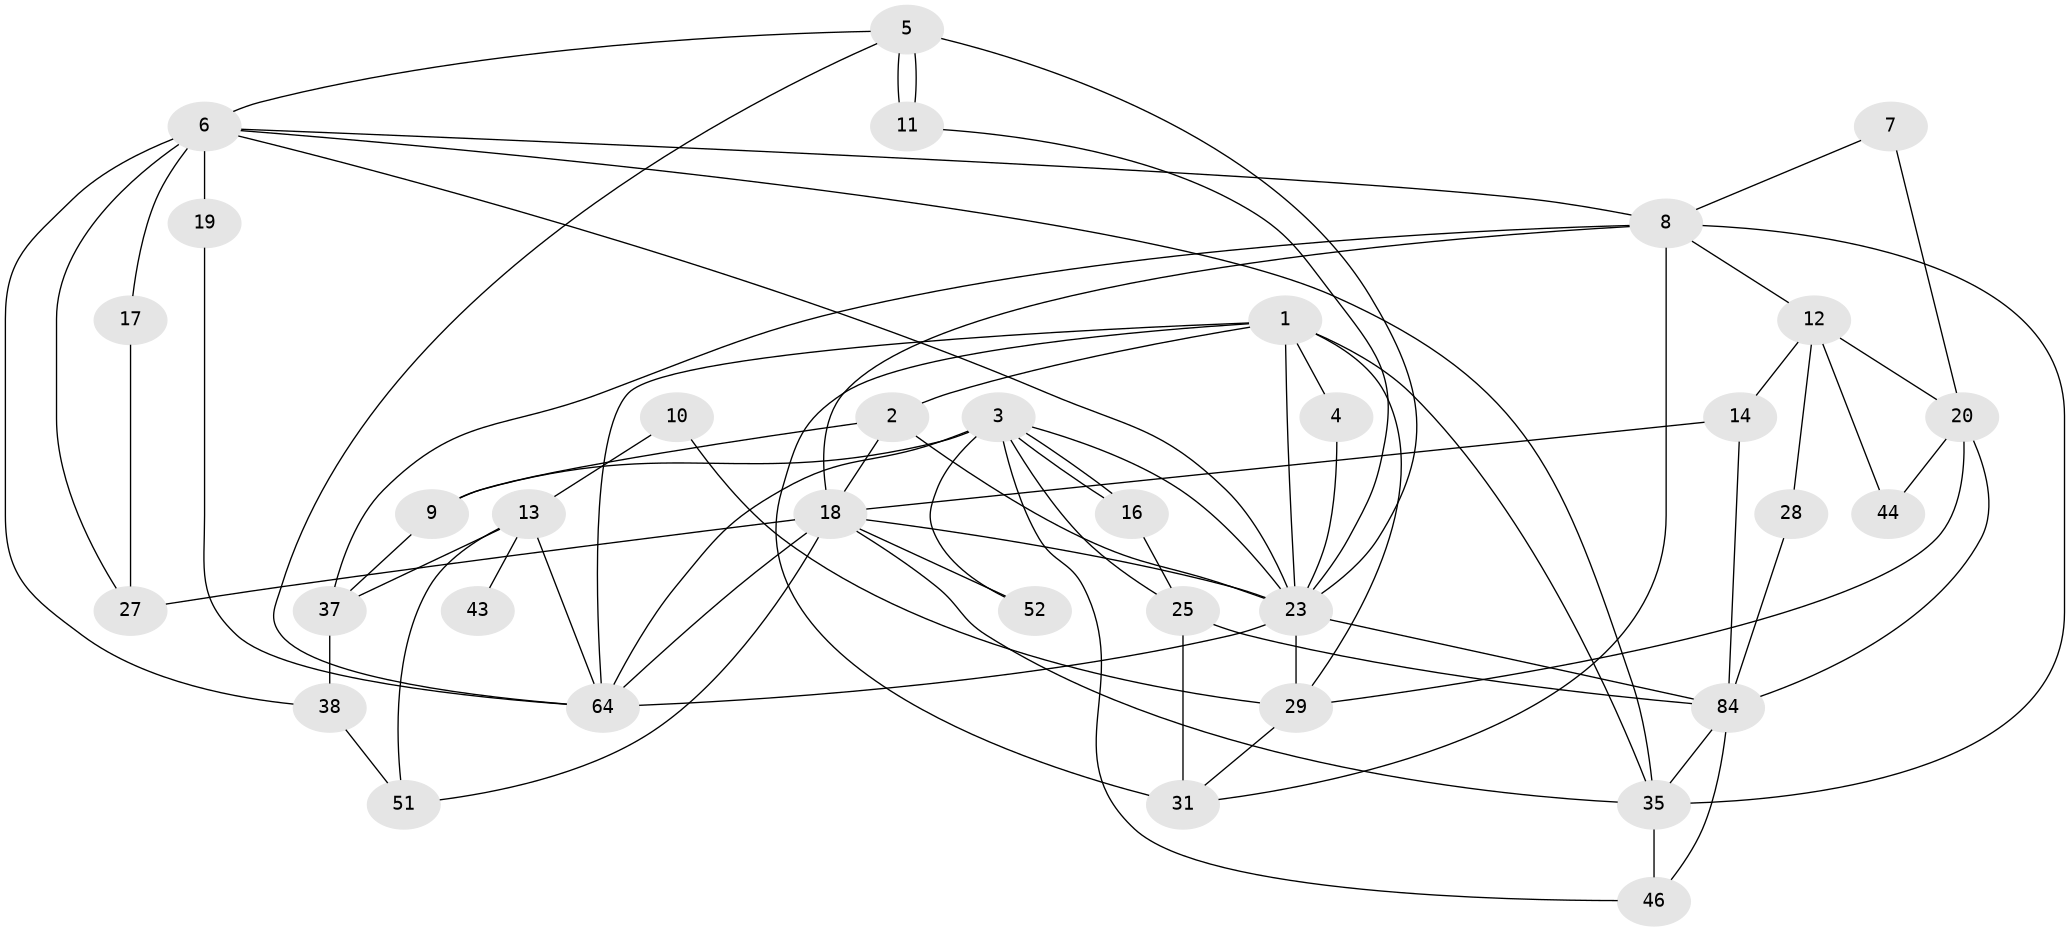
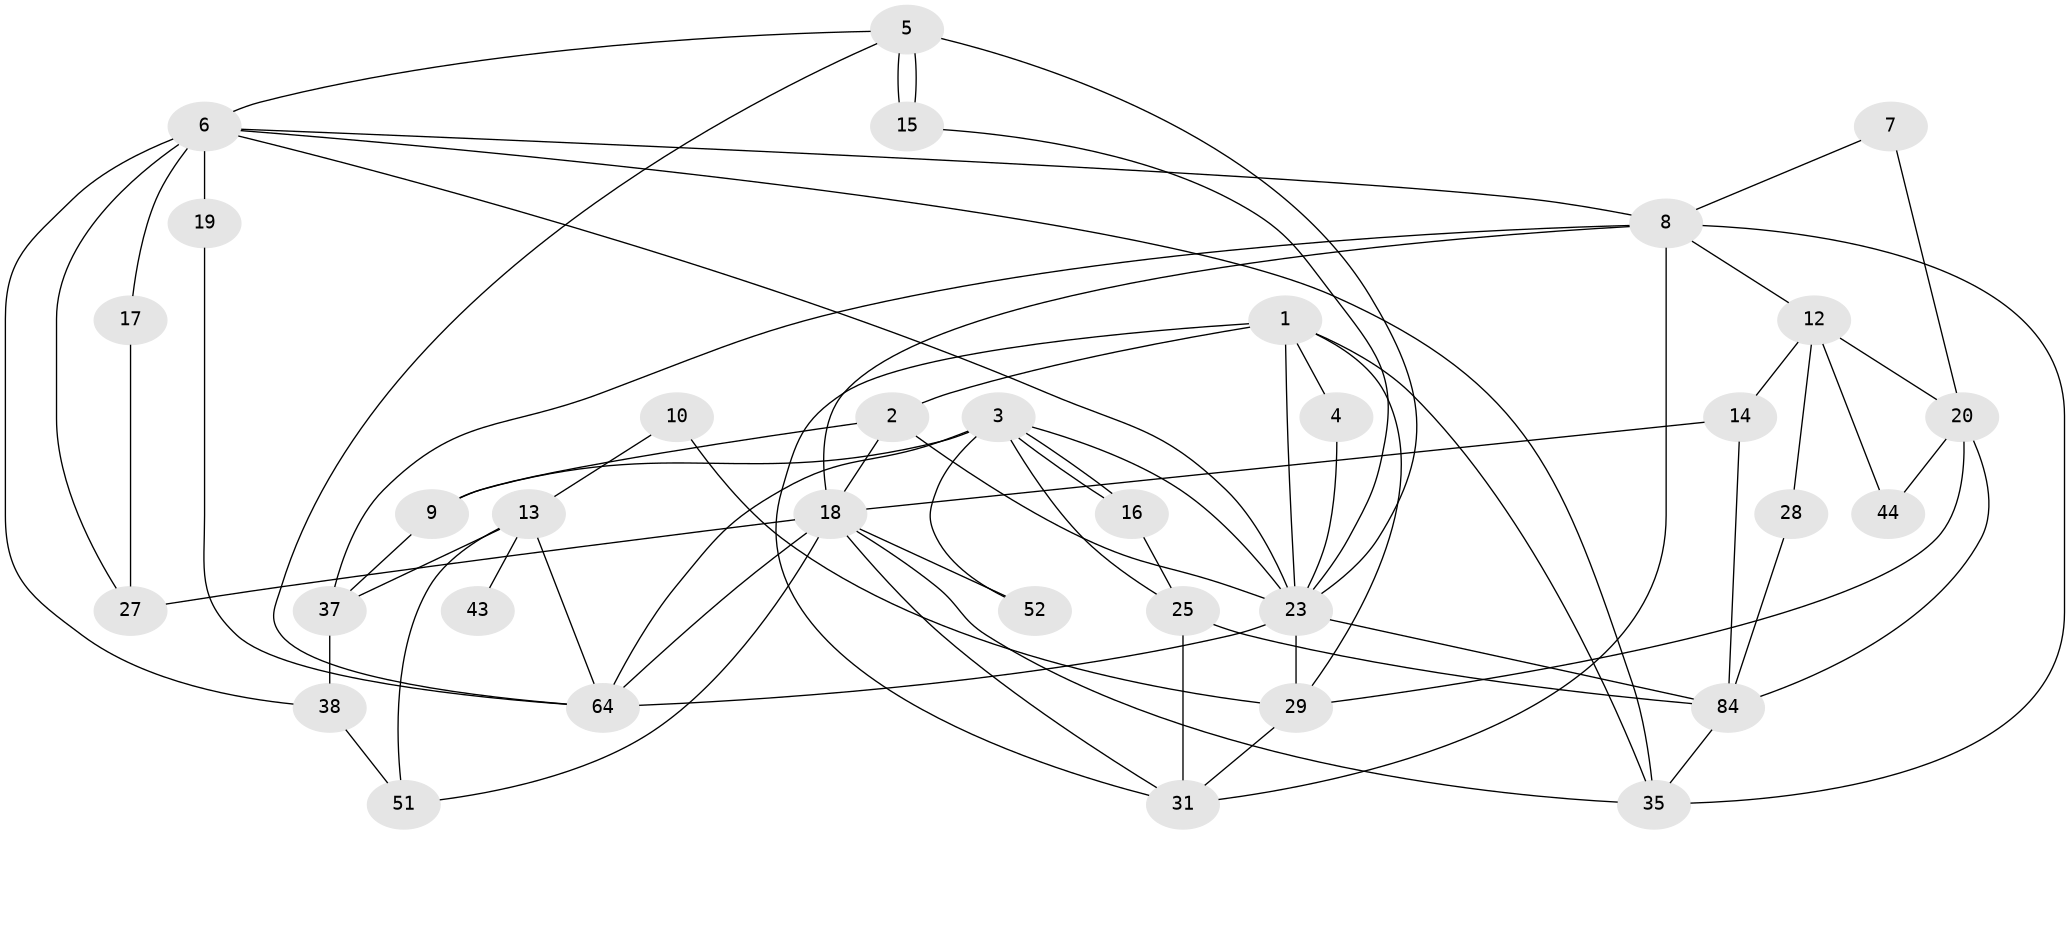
node "11": label "11" -> "15"
edge "1" -- "64": removed
edge "18" -- "23": now "18" -- "31"
node "46": removed
